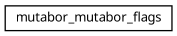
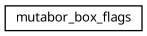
node "mutabor_mutabor_flags": label "mutabor_mutabor_flags" -> "mutabor_box_flags"
